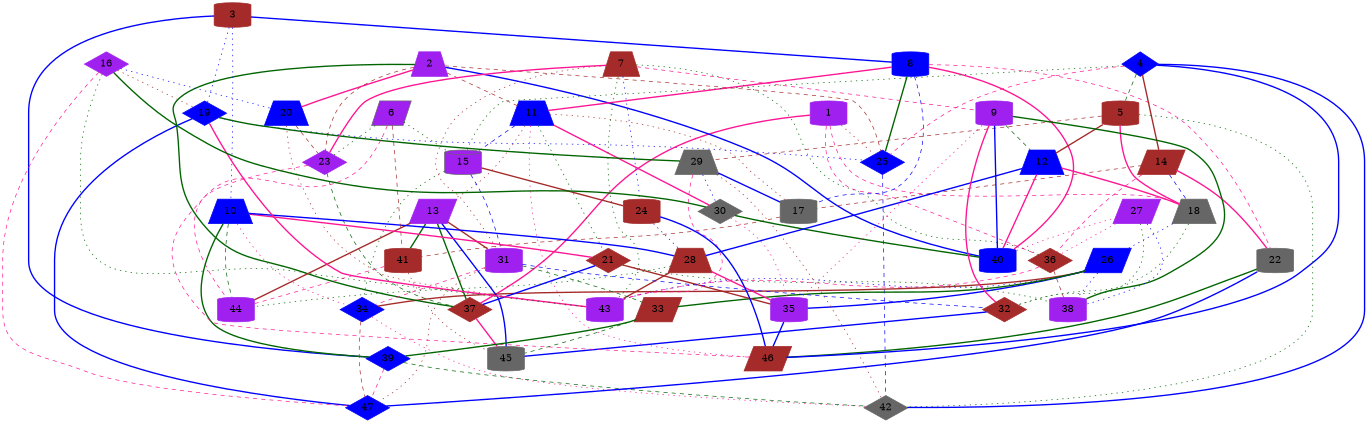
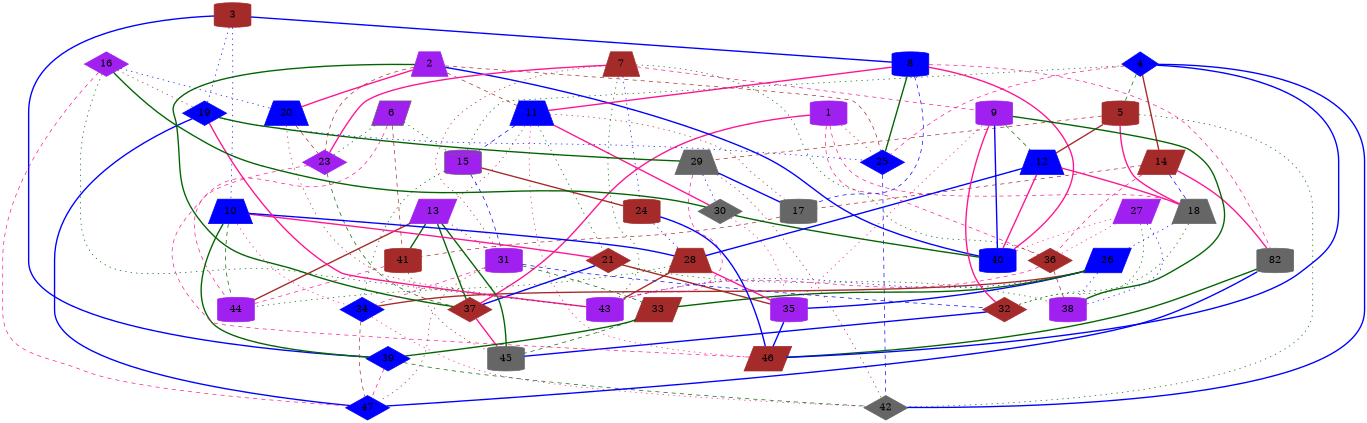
edge "13" -- "31": style bold -> dotted
node "22": label "22" -> "82"
edge "13" -- "45": color blue -> darkgreen
